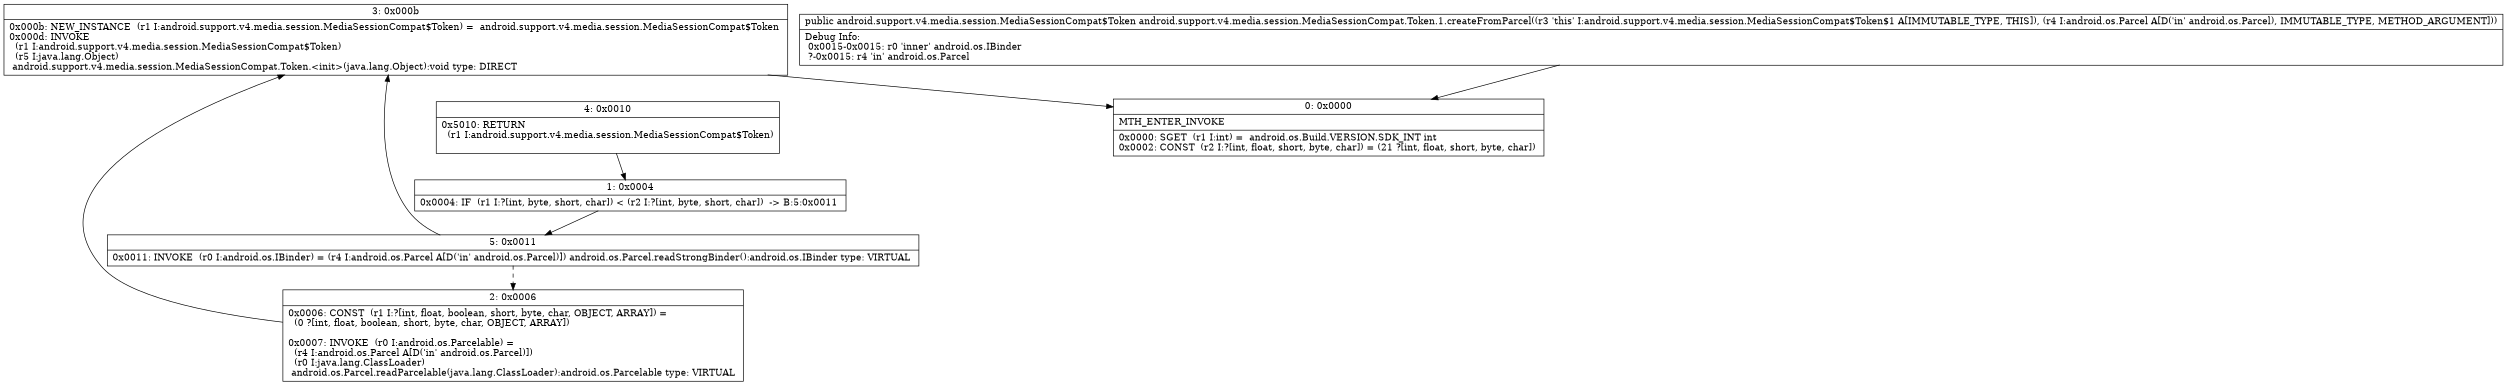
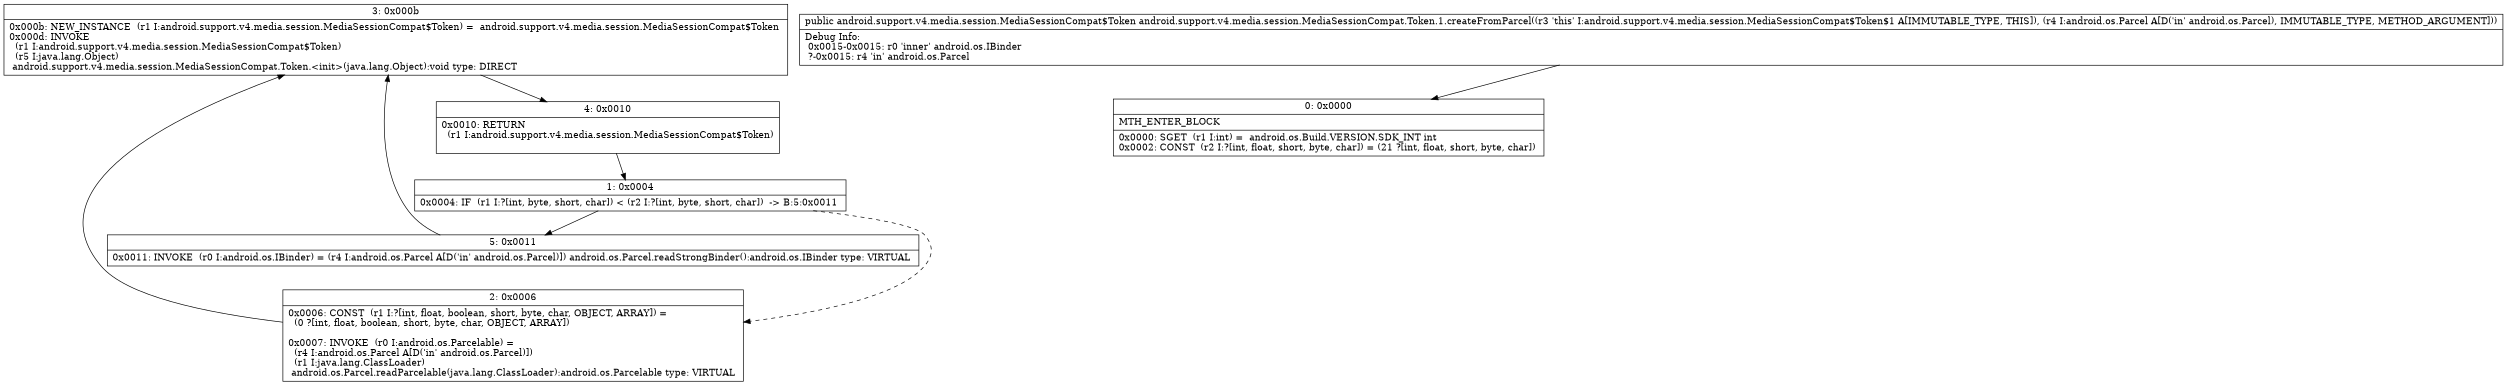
edge "3: 0x000b" -> "0: 0x0000": now "3: 0x000b" -> "4: 0x0010"
node "0: 0x0000": text "MTH_ENTER_INVOKE" -> "MTH_ENTER_BLOCK"
node "4: 0x0010": text "0x5010: RETURN" -> "0x0010: RETURN"
edge "5: 0x0011" -> "2: 0x0006": now "1: 0x0004" -> "2: 0x0006"
node "2: 0x0006": text "(r0 I:java.lang.ClassLoader)" -> "(r1 I:java.lang.ClassLoader)"
